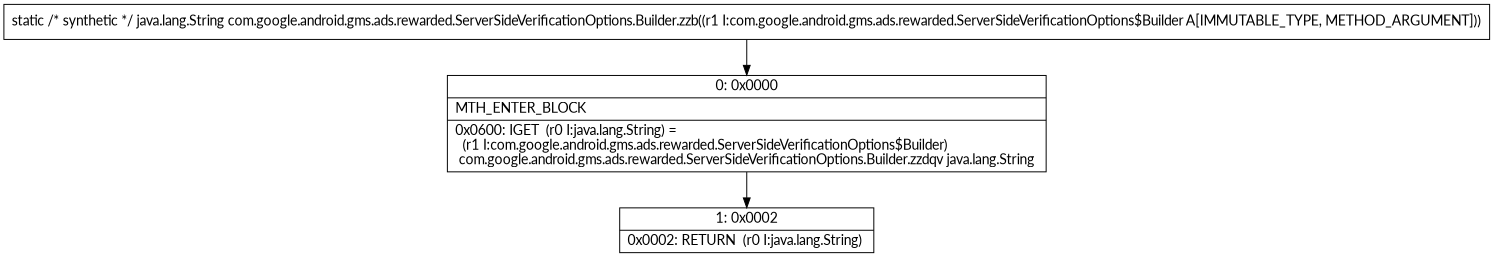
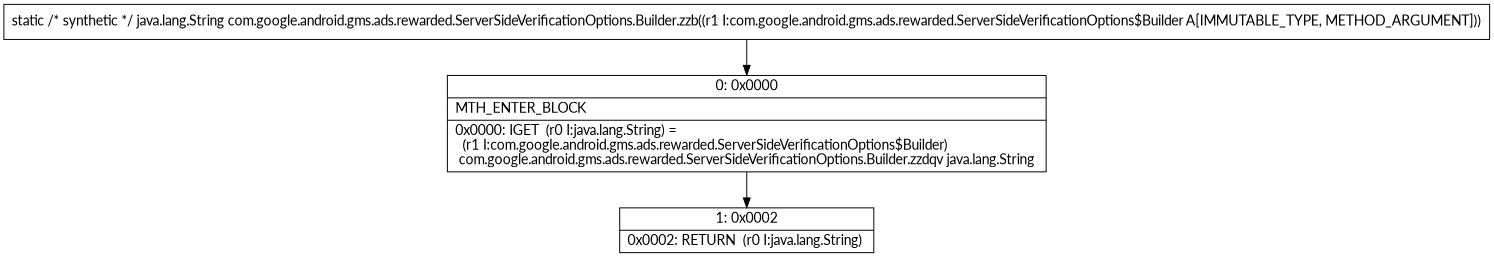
node "0: 0x0000": text "0x0600: IGET  (r0 I:java.lang.String) =" -> "0x0000: IGET  (r0 I:java.lang.String) ="
